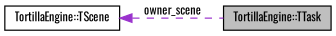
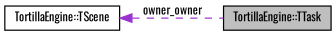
edge "TortillaEngine::TTask" -> "TortillaEngine::TScene": label " owner_scene" -> " owner_owner"
